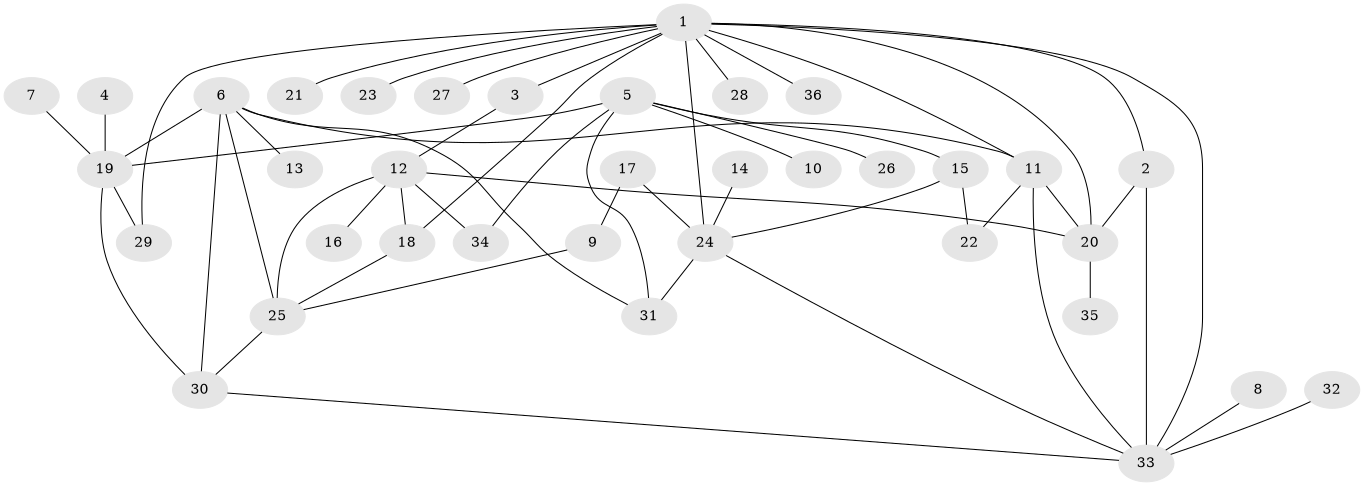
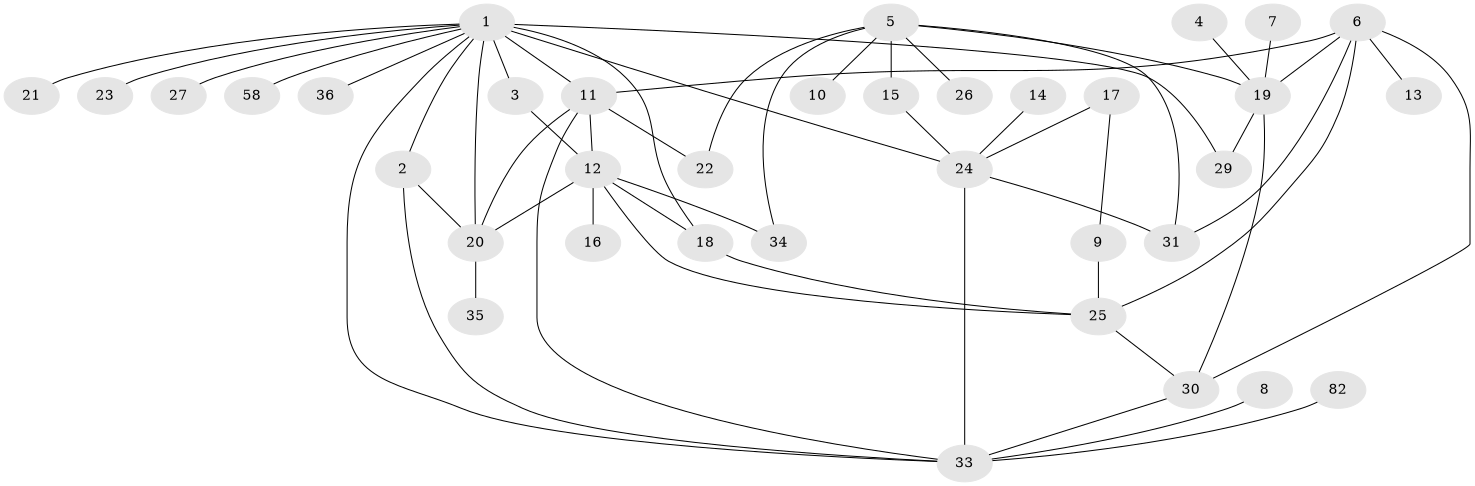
node "28": label "28" -> "58"
edge "11" -- "12": added
edge "15" -- "22": now "5" -- "22"
node "32": label "32" -> "82"
